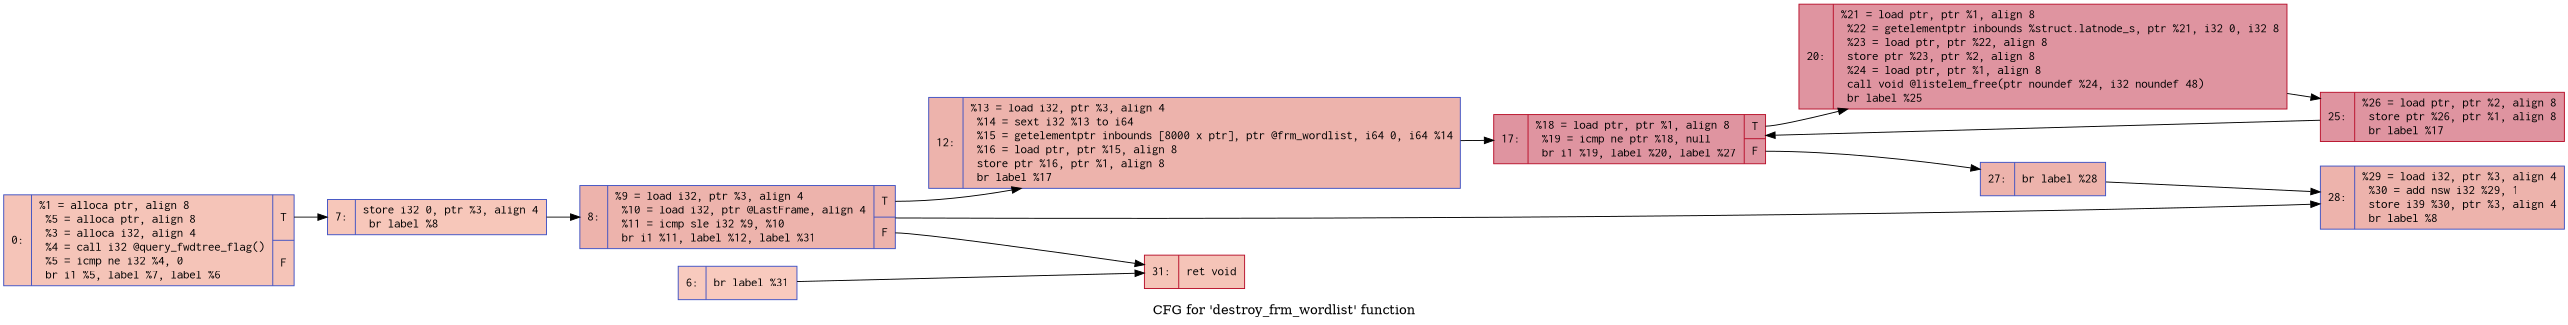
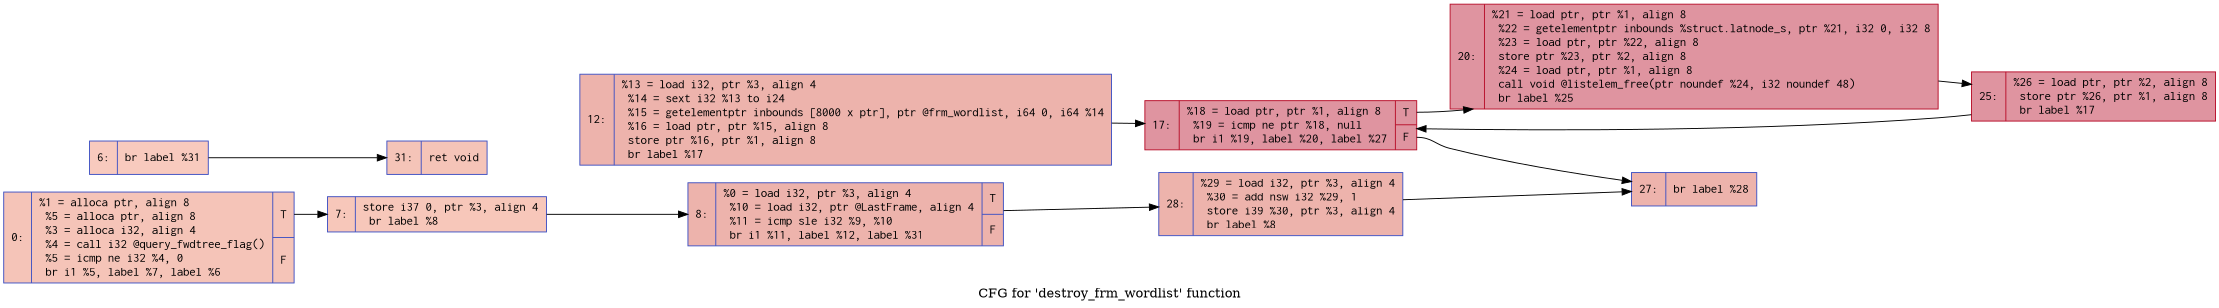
node "12:": text "%14 = sext i32 %13 to i64" -> "%14 = sext i32 %13 to i24"
edge "27:" -> "28:": reversed
node "8:": text "%9 = load i32, ptr %3, align 4" -> "%0 = load i32, ptr %3, align 4"
edge "8:" -> "12:": removed
node "7:": text "store i32 0, ptr %3, align 4" -> "store i37 0, ptr %3, align 4"
edge "8:" -> "31:": removed
node "31:": color #b70d28ff -> #3d50c3ff
